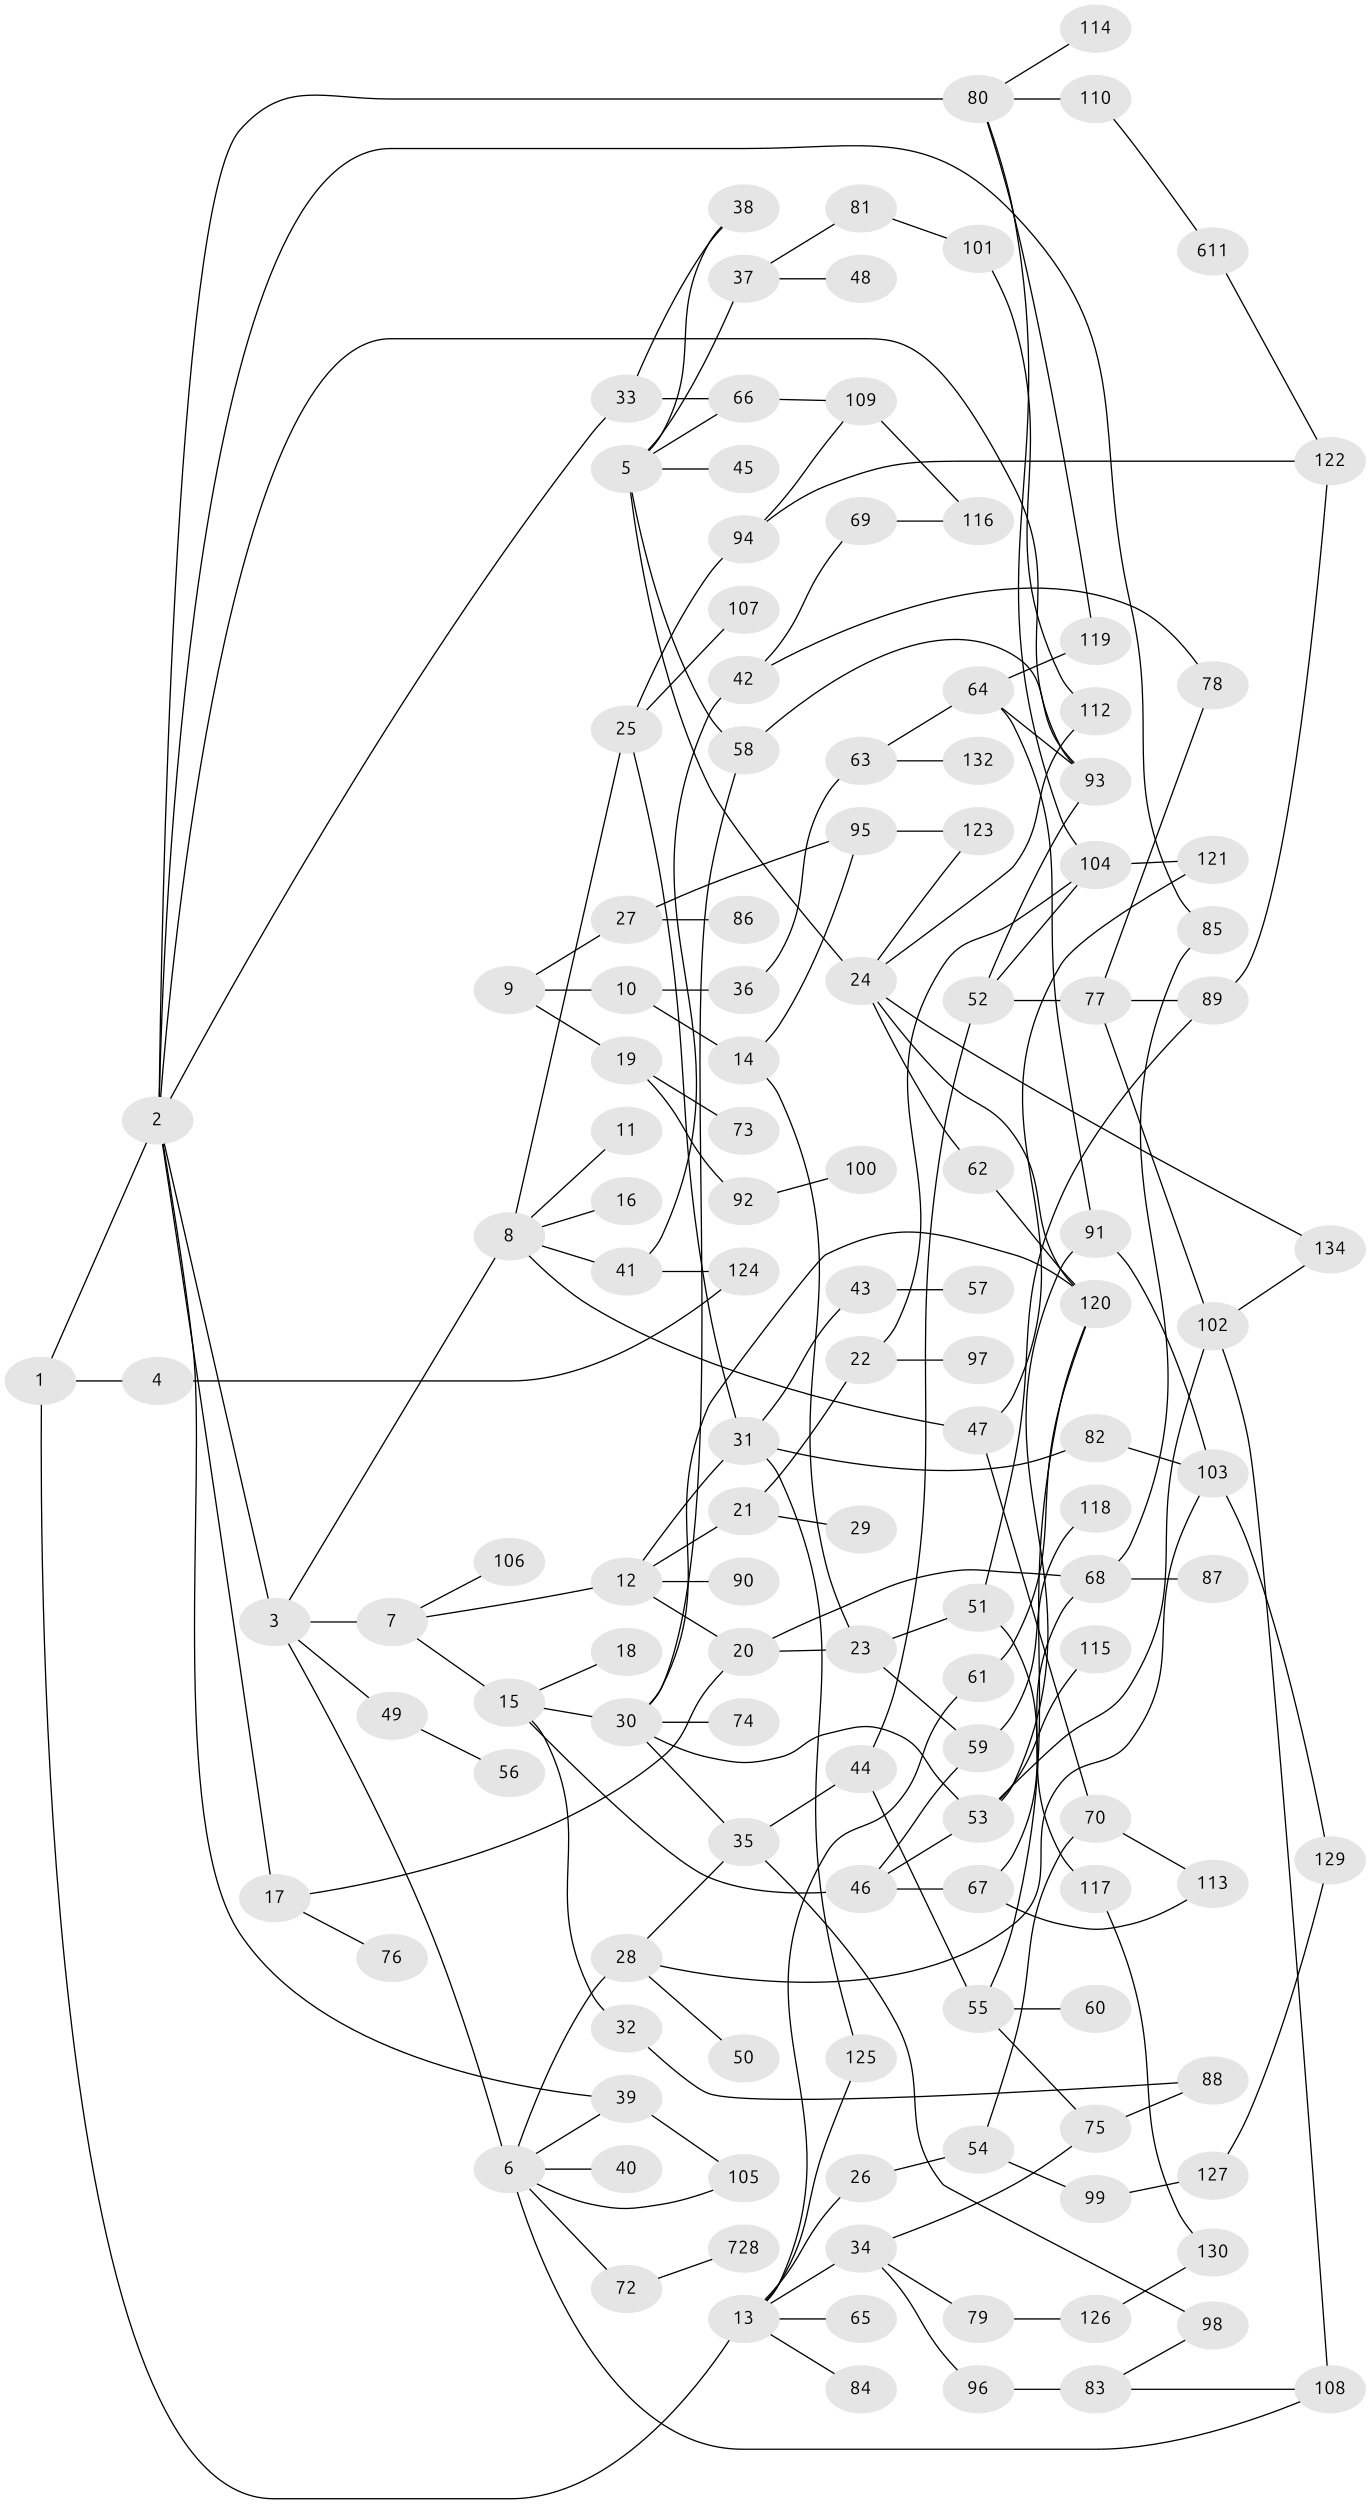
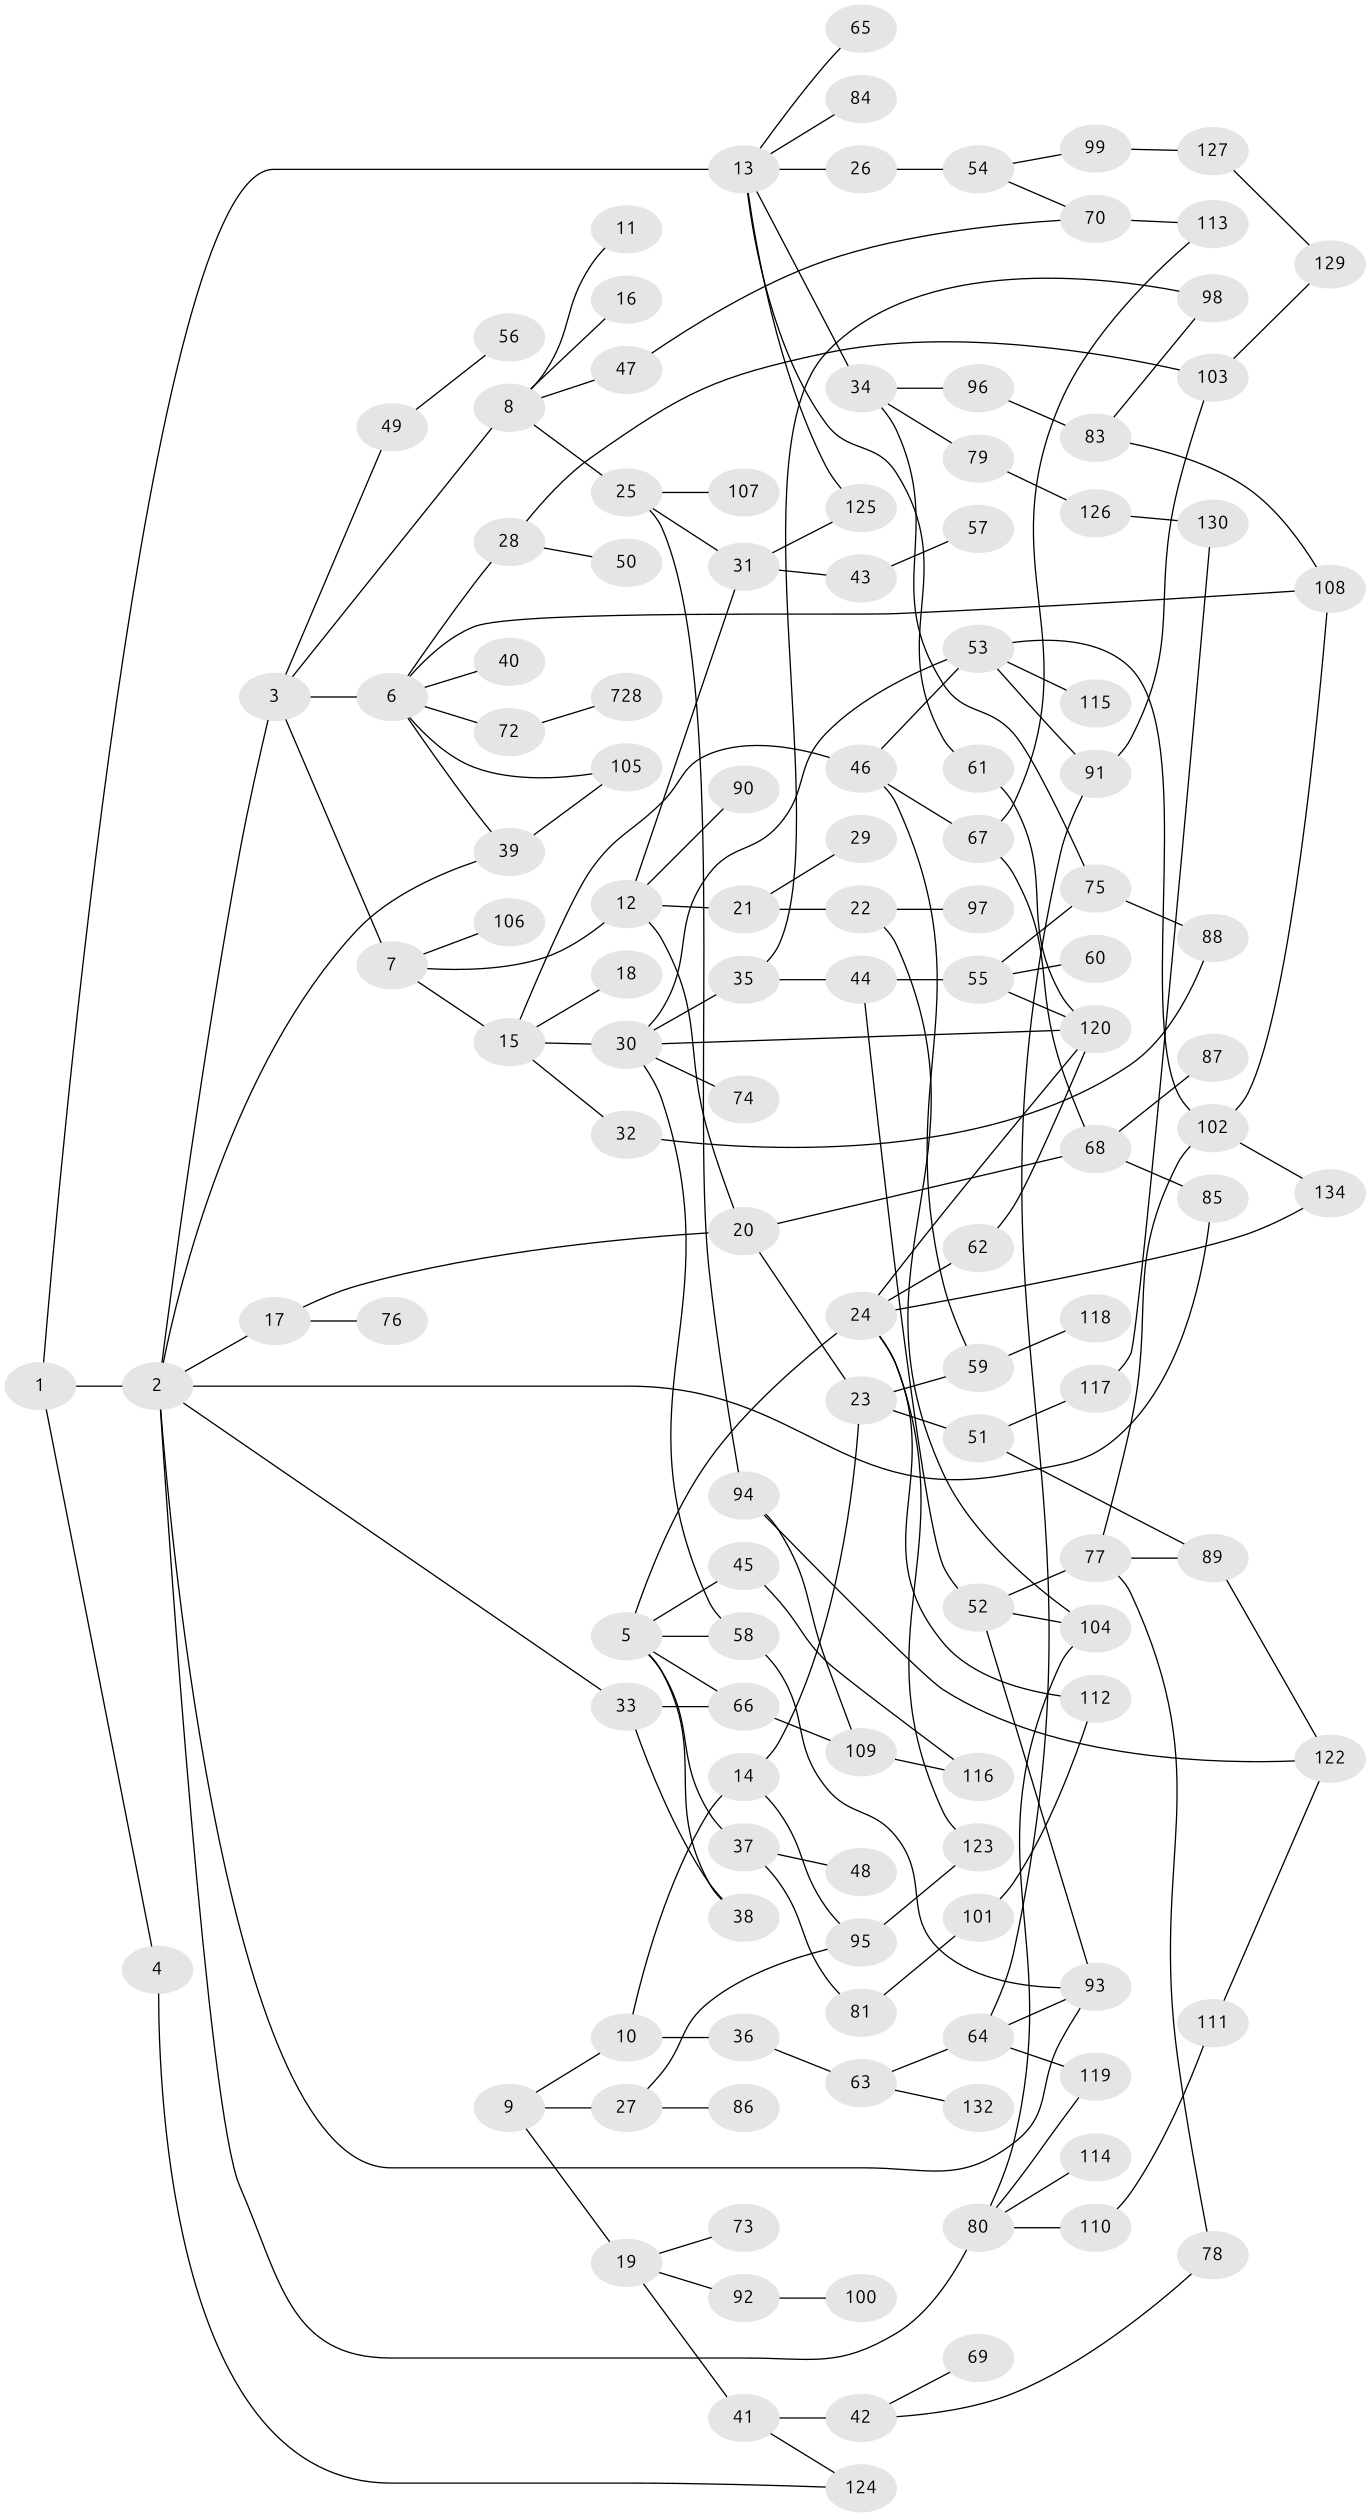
node "611": label "611" -> "111"
edge "69" -- "116": now "45" -- "116"
node "121": removed
edge "8" -- "41": now "19" -- "41"
node "82": removed
edge "35" -- "28": removed
